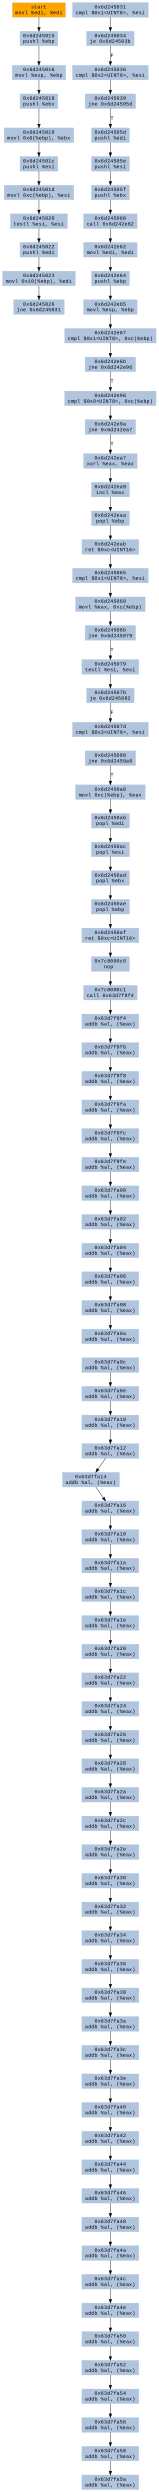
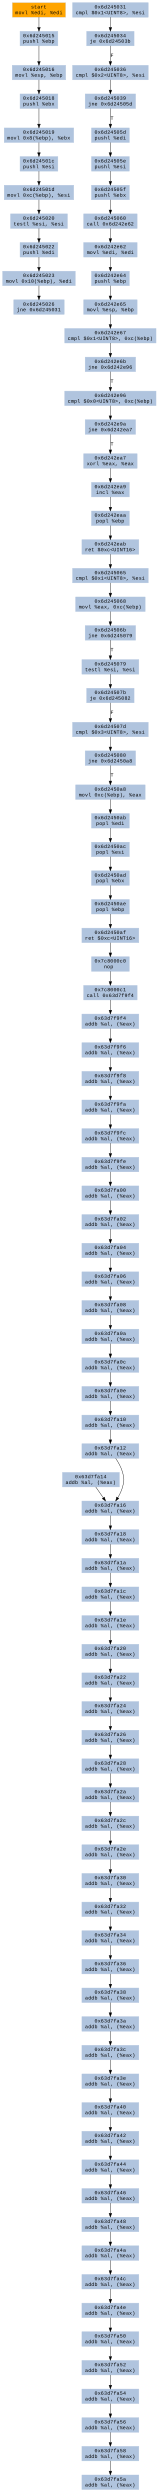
edge "0x6d24507d cmpl $0x3<UINT8>, %esi" -> "0x6d245080 jne 0x6d2450a8": added
edge "0x63d7fa0a addb %al, (%eax)" -> "0x63d7fa0c addb %al, (%eax)": added
edge "0x63d7fa12 addb %al, (%eax)" -> "0x63d7fa14 addb %al, (%eax)": now "0x63d7fa12 addb %al, (%eax)" -> "0x63d7fa16 addb %al, (%eax)"
